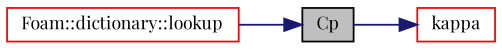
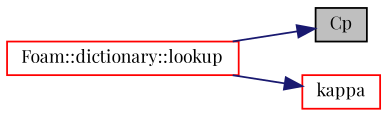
edge "Cp" -> "kappa": now "Foam::dictionary::lookup" -> "kappa"
